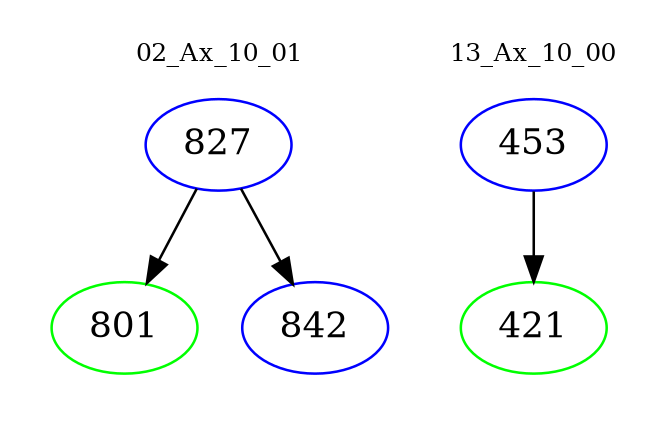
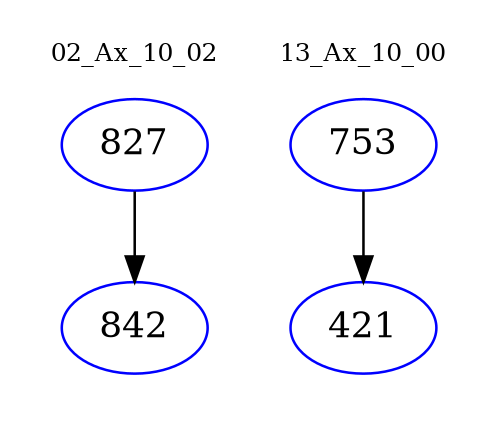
cluster "02_Ax_10_01": label "02_Ax_10_01" -> "02_Ax_10_02"
node "453": label "453" -> "753"
node "801": removed
node "421": color green -> blue
